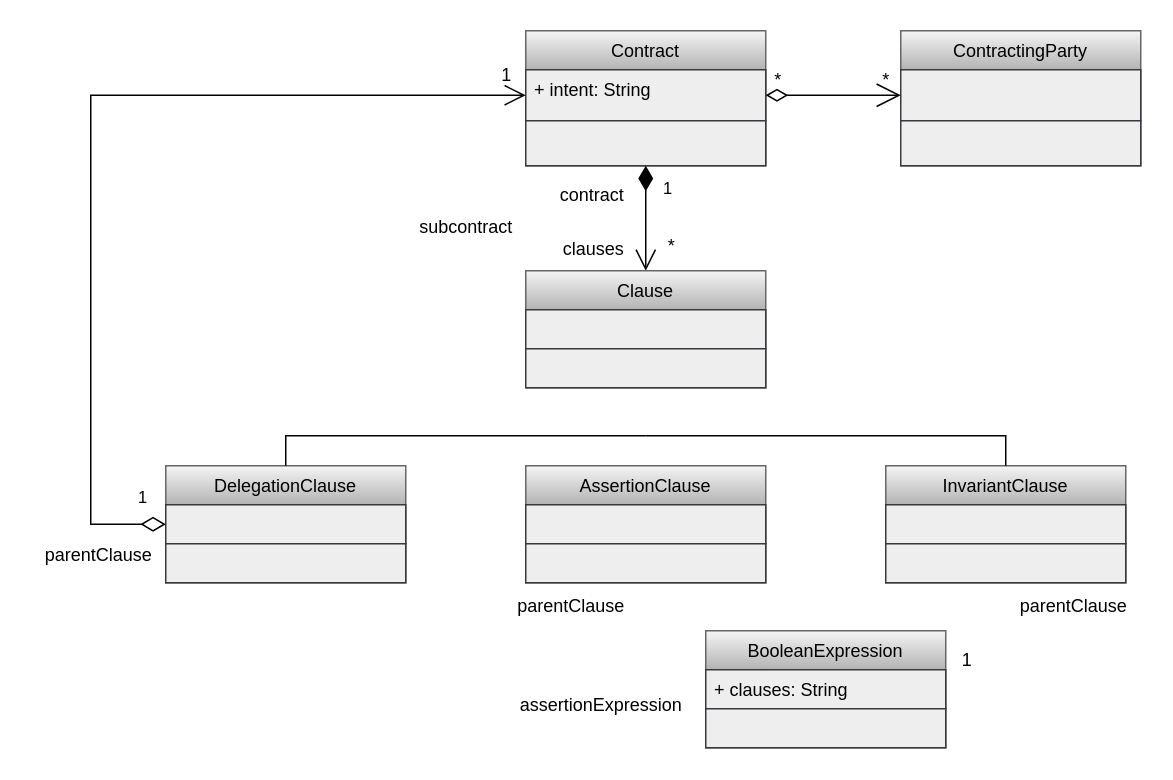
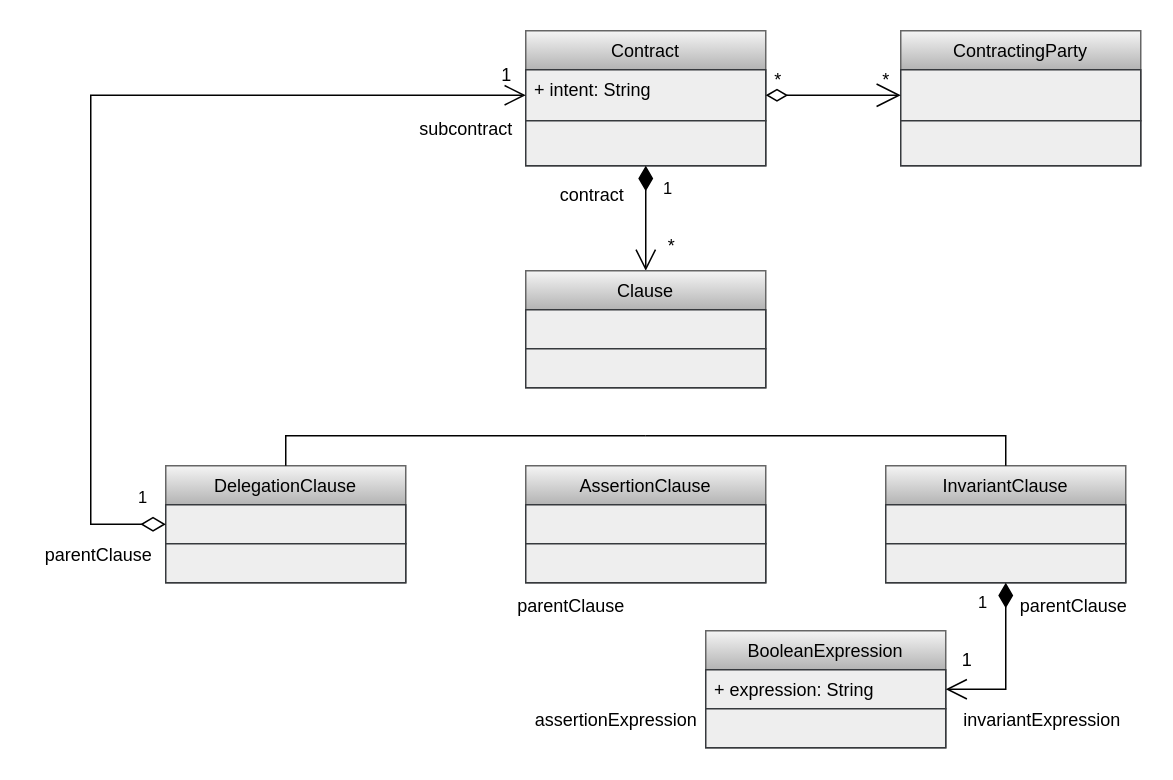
node "subcontract": moved (466, 227) -> (466, 130)
node "clauses": removed
edge "InvariantClause" -- "BooleanExpression": added, label "1"
node "+ clauses: String": label "+ clauses: String" -> "+ expression: String"
node "assertionExpression": moved (601, 706) -> (616, 721)
node "invariantExpression": added
